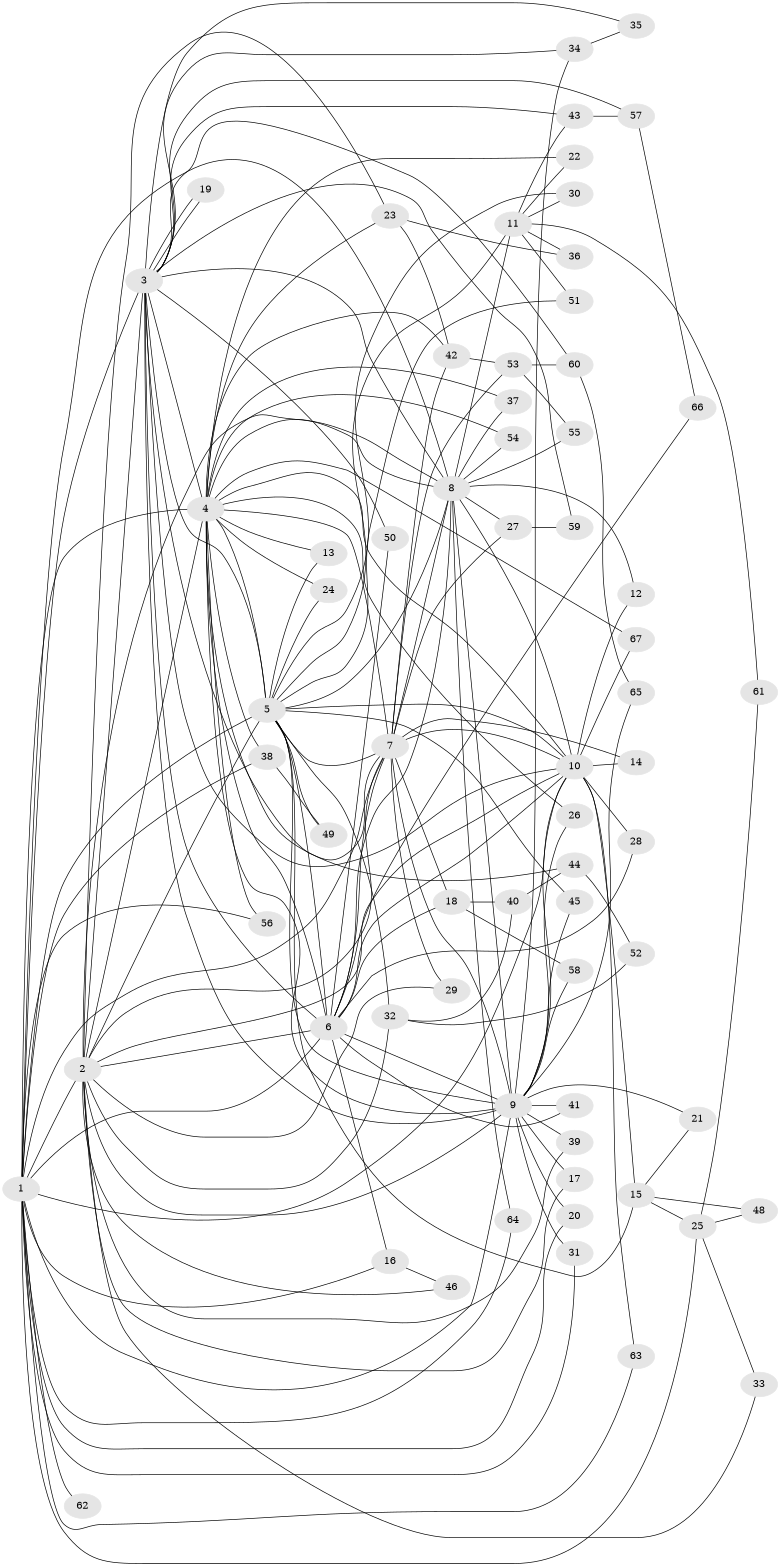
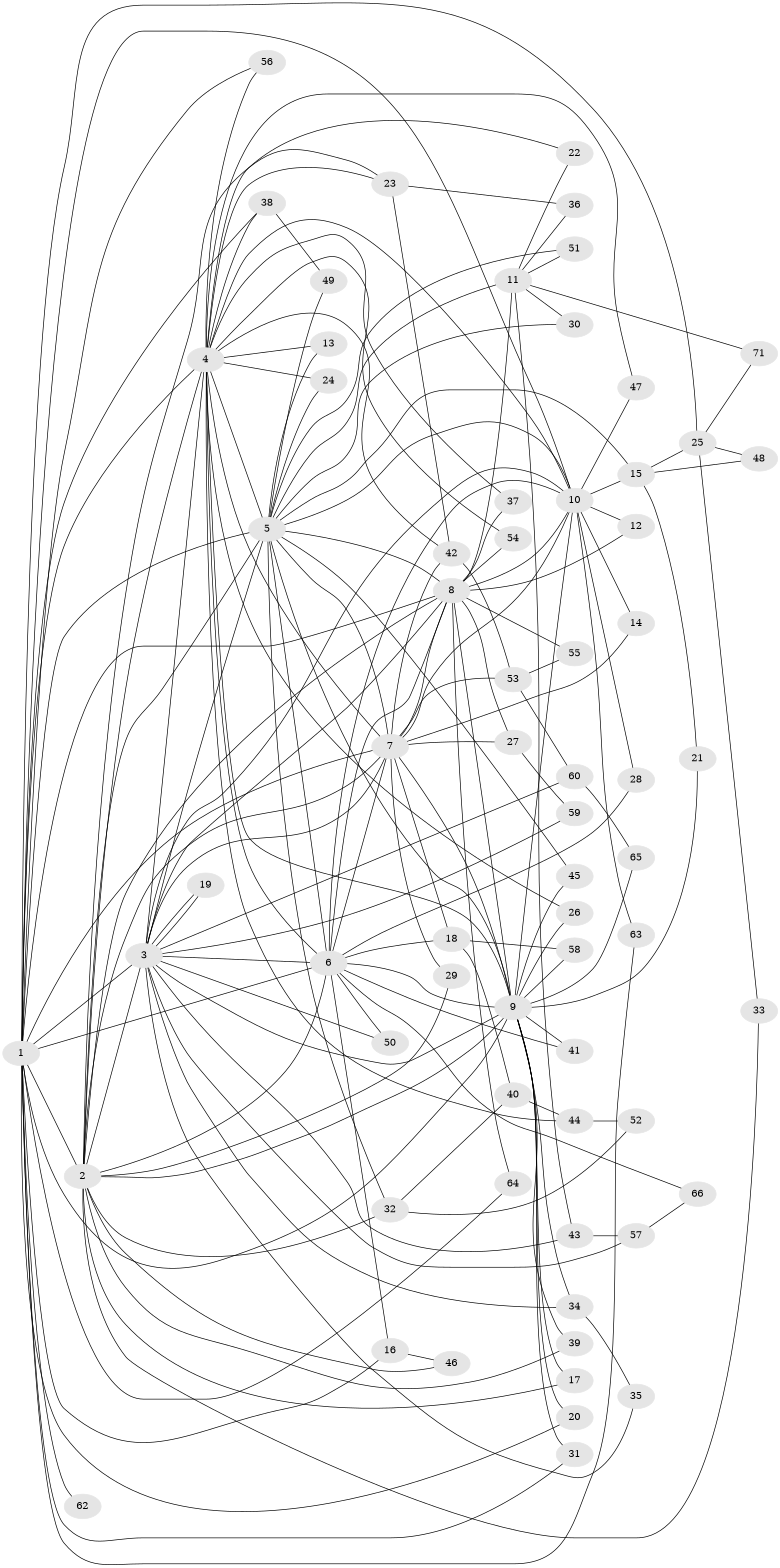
edge "8" -- "4": removed
node "67": label "67" -> "47"
node "61": label "61" -> "71"
edge "10" -- "2": removed
